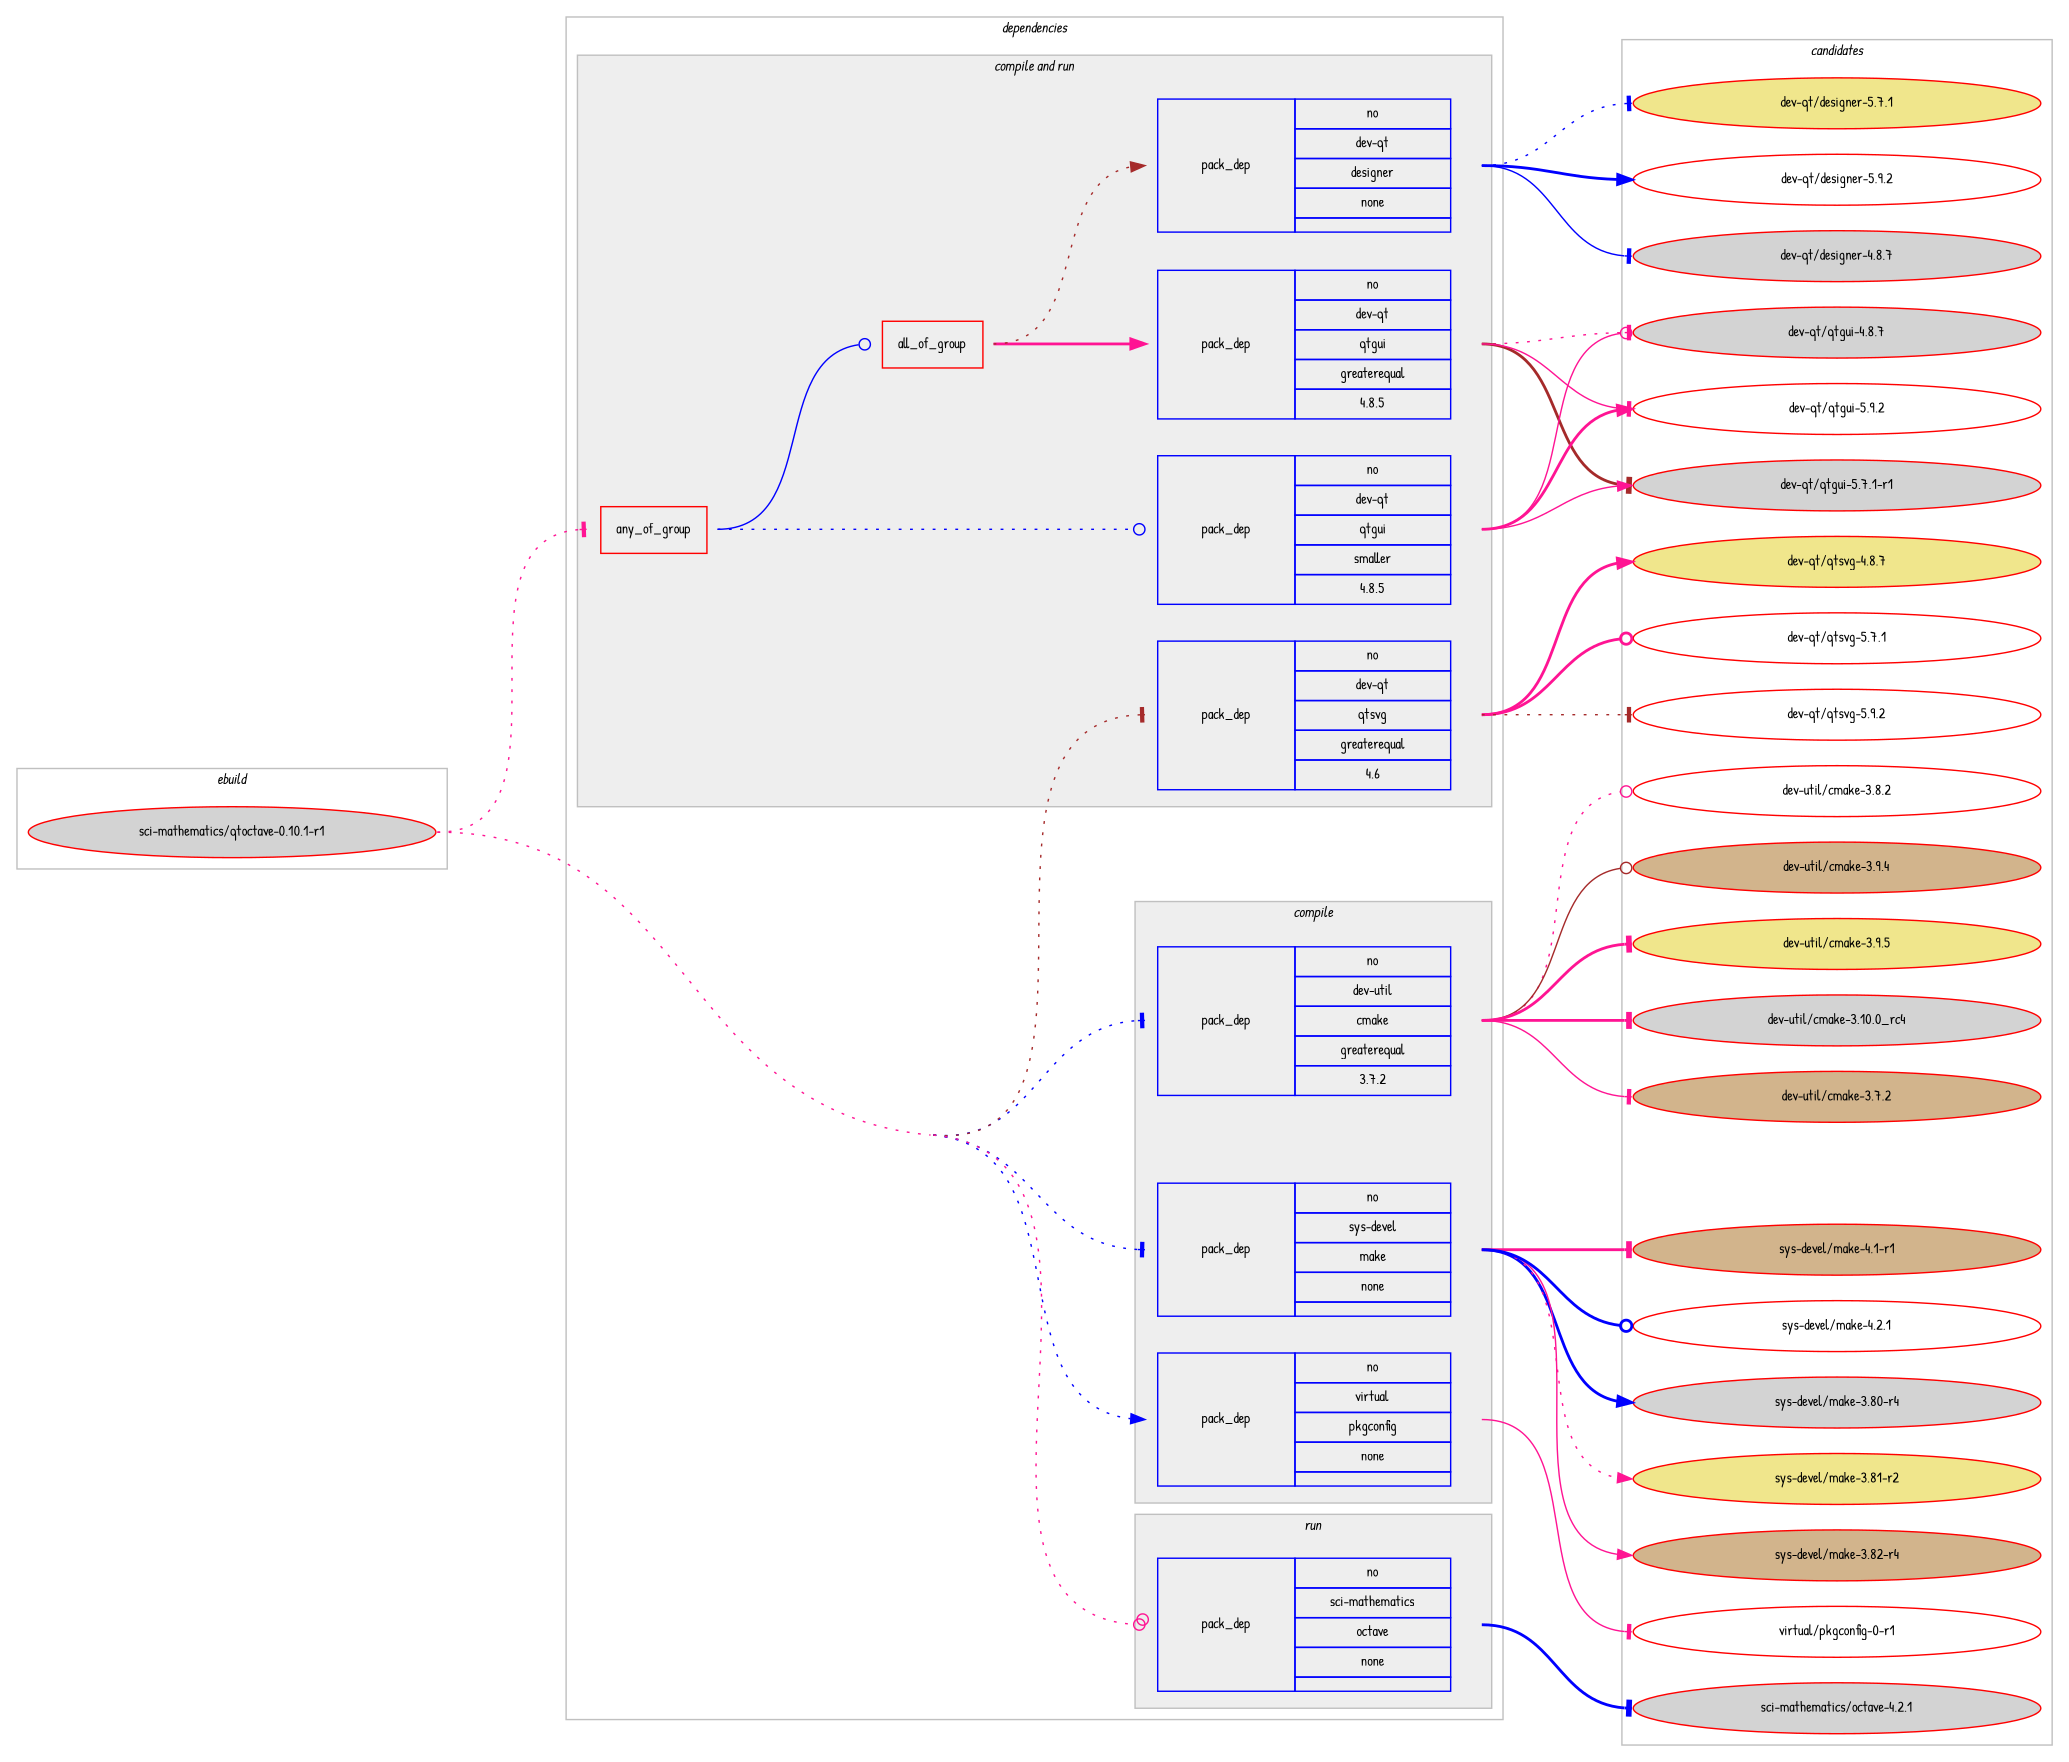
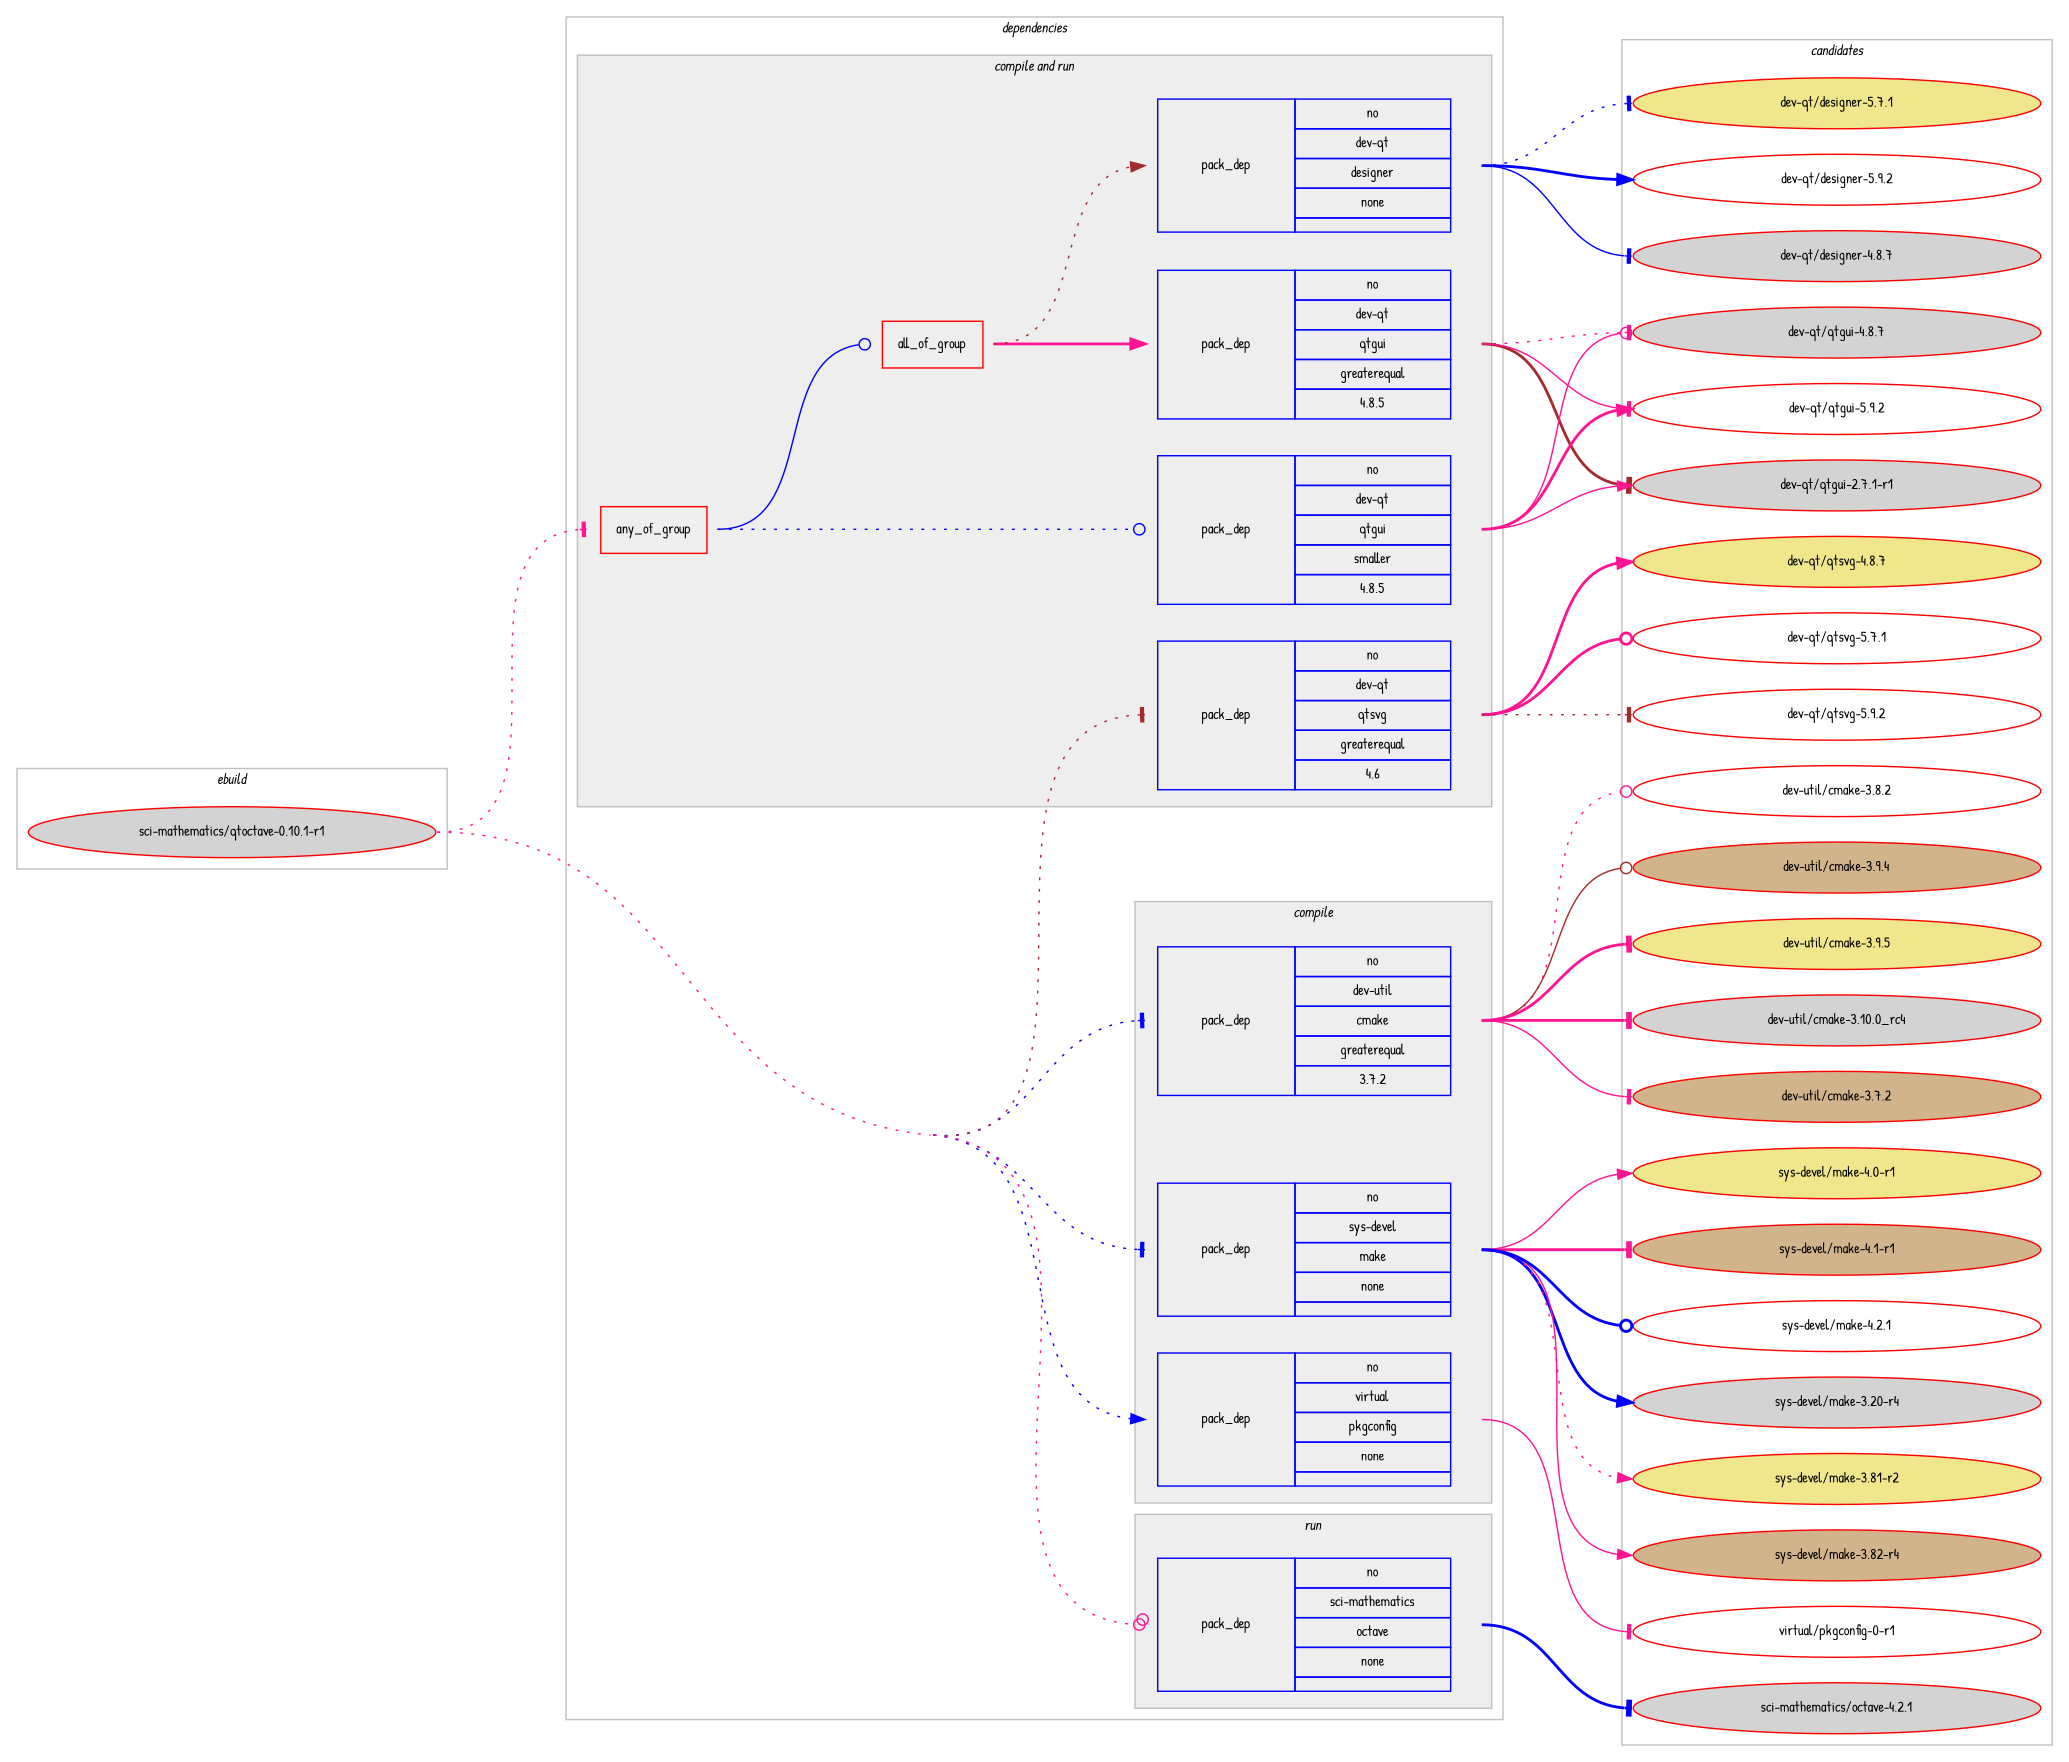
node "dev-qt/qtgui-5.7.1-r1": label "dev-qt/qtgui-5.7.1-r1" -> "dev-qt/qtgui-2.7.1-r1"
node "sys-devel/make-4.0-r1": added
node "sys-devel/make-3.80-r4": label "sys-devel/make-3.80-r4" -> "sys-devel/make-3.20-r4"
